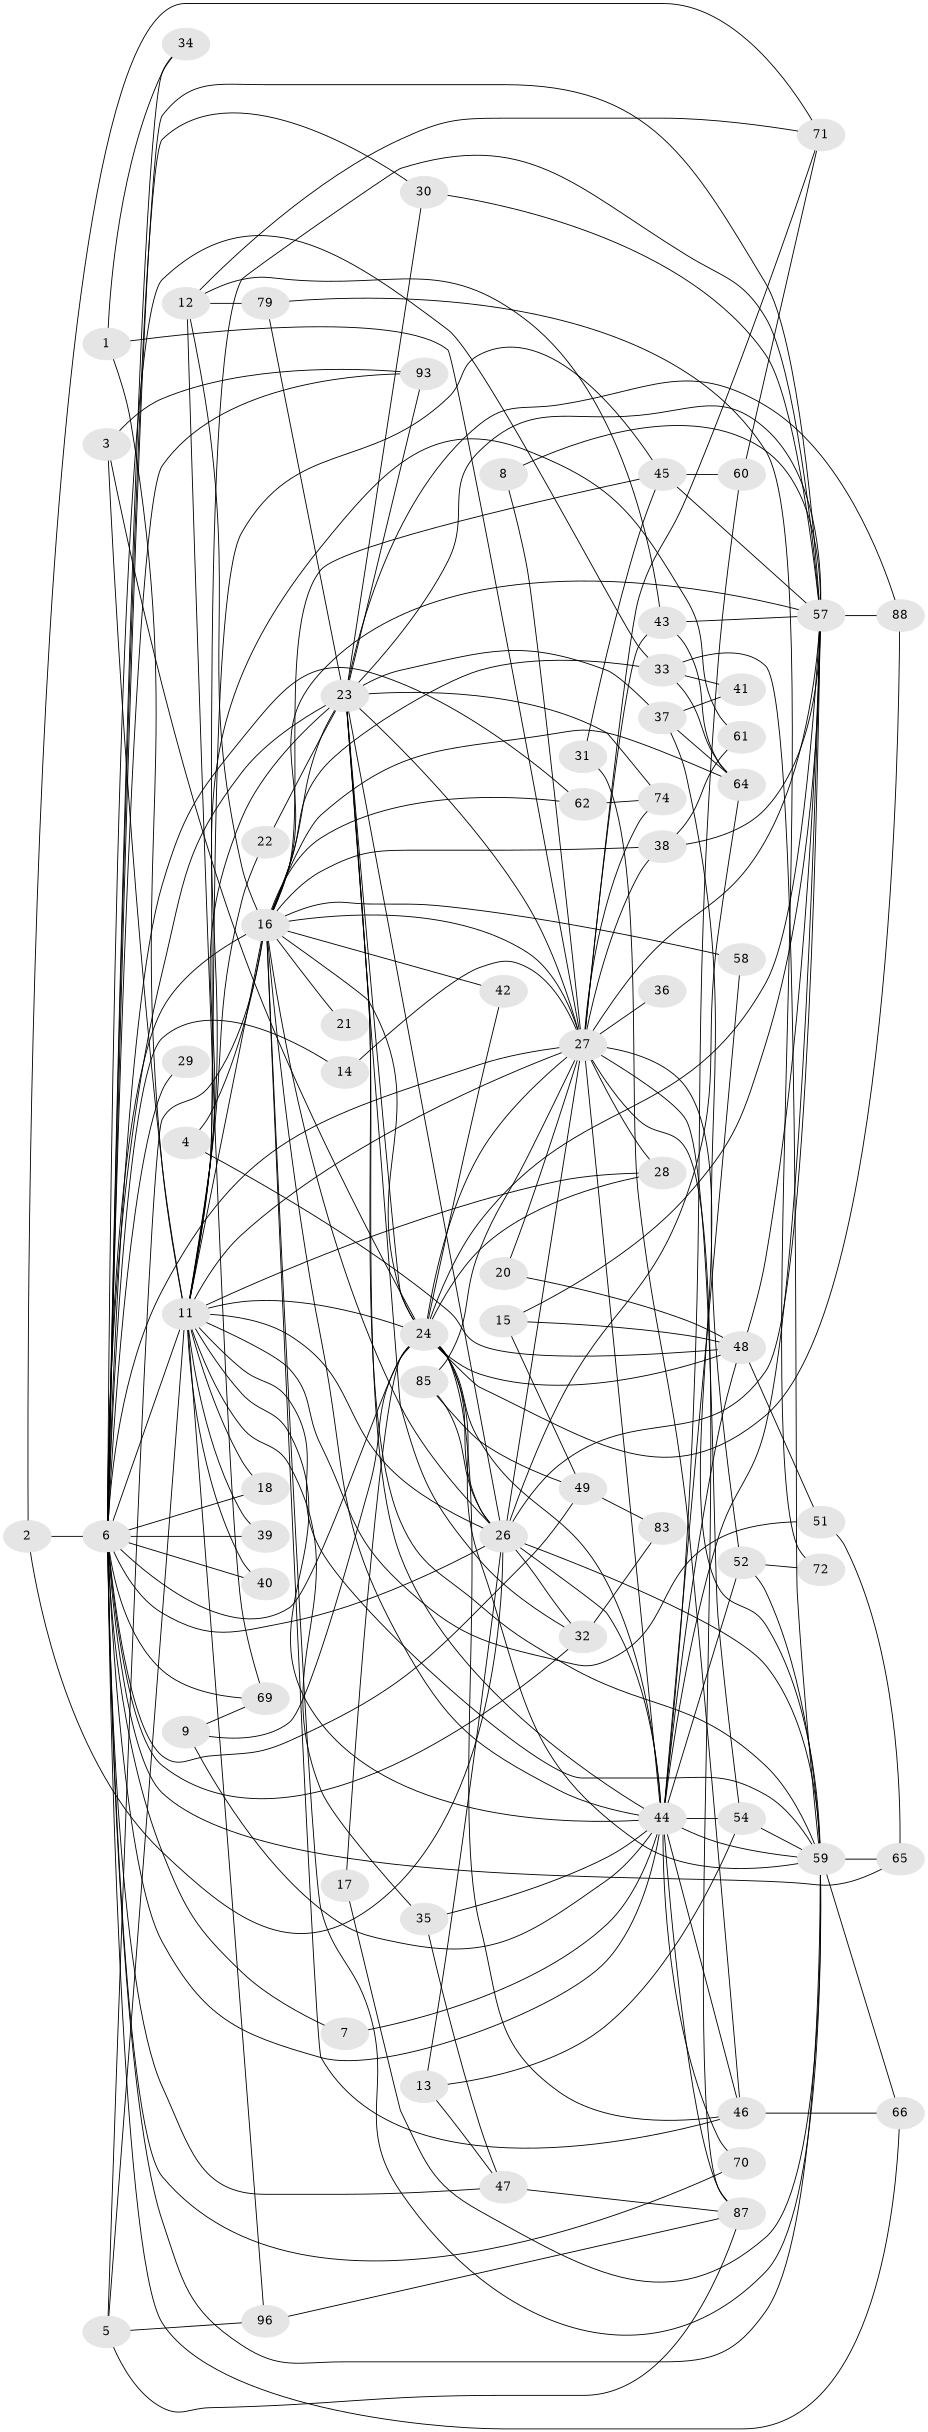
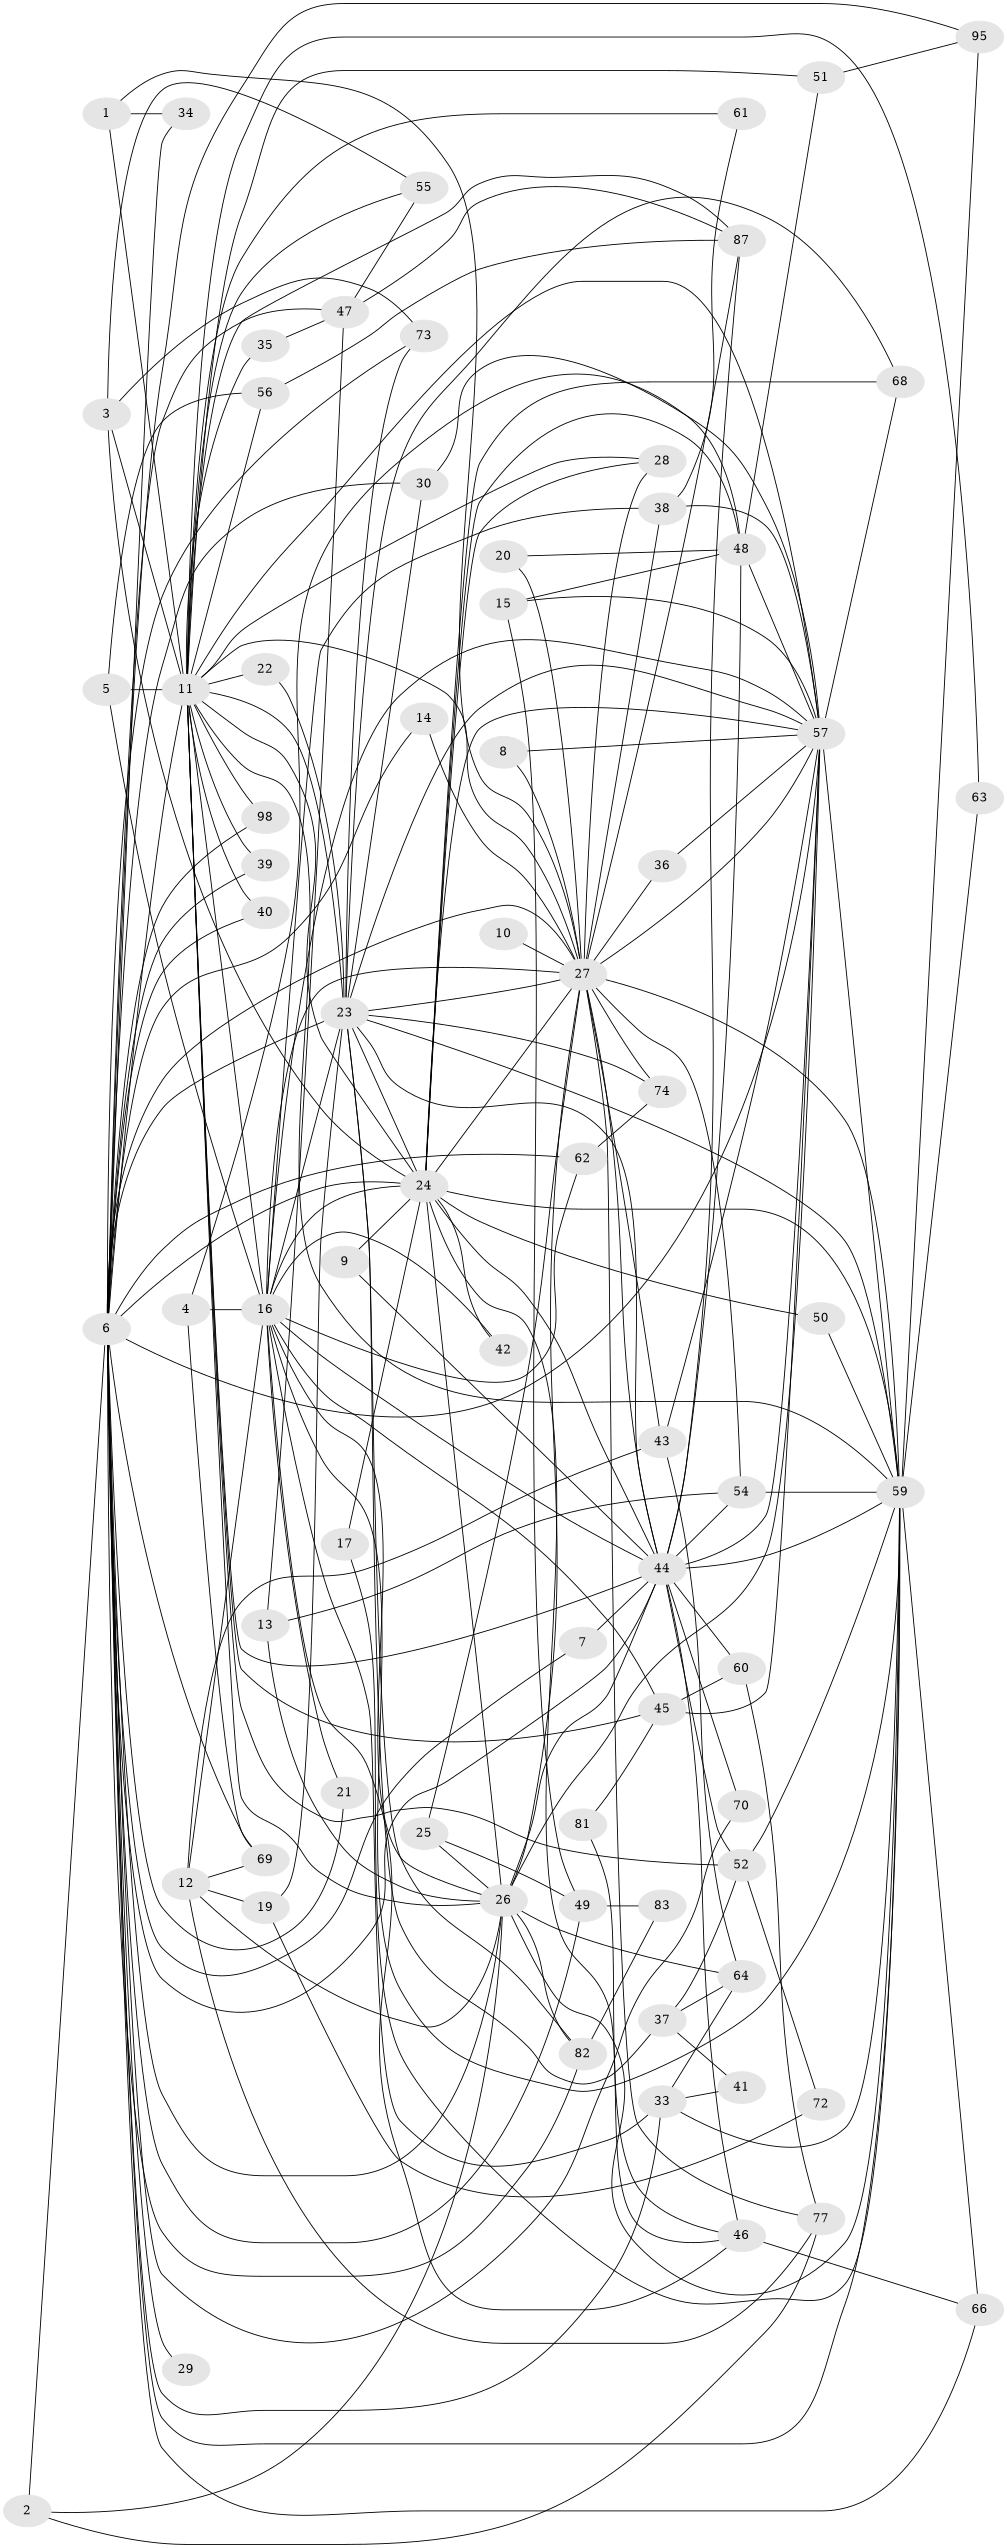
node "71": label "71" -> "77"
node "55": added
node "79": label "79" -> "19"
node "93": label "93" -> "73"
node "88": label "88" -> "68"
edge "64" -- "16": removed
node "31": label "31" -> "81"
edge "57" -- "36": added
node "63": added
node "10": added
node "58": removed
edge "23" -- "26": now "12" -- "26"
edge "57" -- "59": added
edge "16" -- "6": now "21" -- "6"
node "50": added
node "85": label "85" -> "25"
node "18": label "18" -> "98"
node "32": label "32" -> "82"
edge "11" -- "52": added
edge "69" -- "9": now "69" -- "4"
node "65": label "65" -> "95"
edge "44" -- "35": removed
node "96": label "96" -> "56"
edge "87" -- "5": now "87" -- "11"
